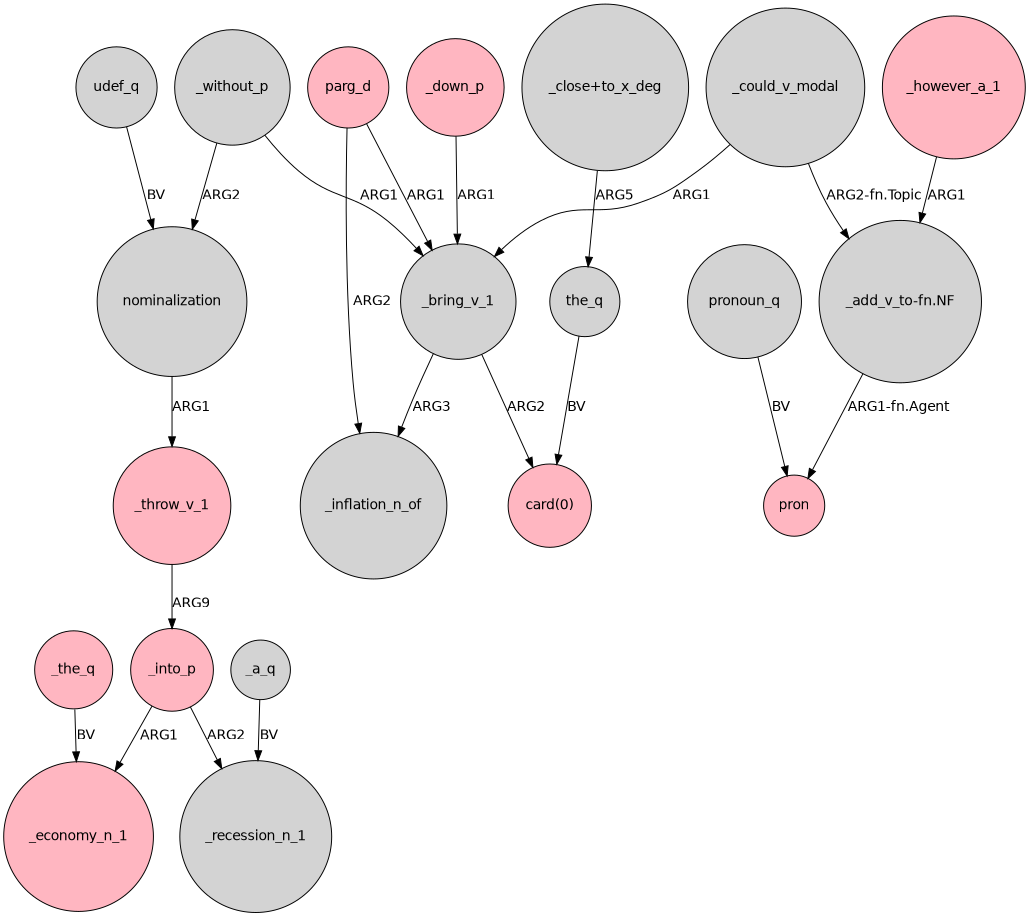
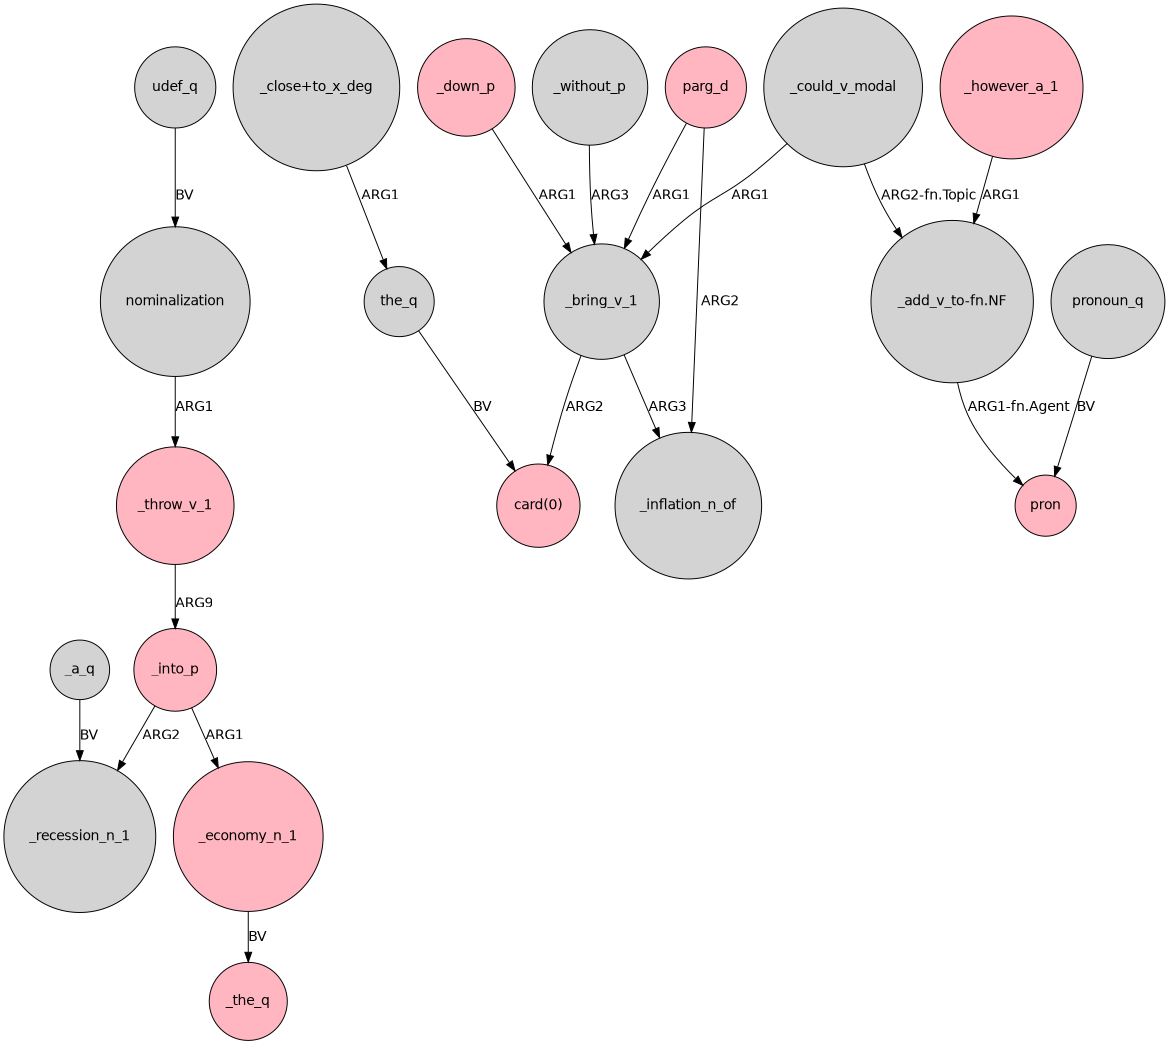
edge "_without_p" -> "nominalization": removed, label "ARG2"
edge "_without_p" -> "_bring_v_1": label "ARG1" -> "ARG3"
edge "_close+to_x_deg" -> "the_q": label "ARG5" -> "ARG1"
edge "_the_q" -> "_economy_n_1": reversed
